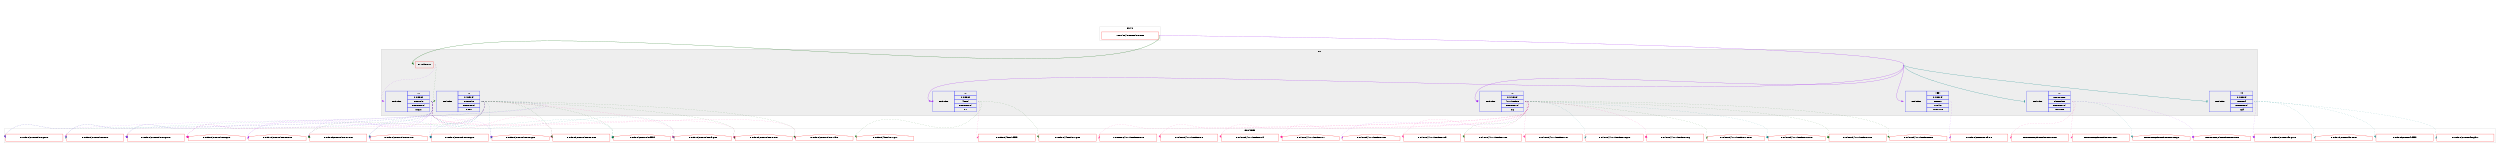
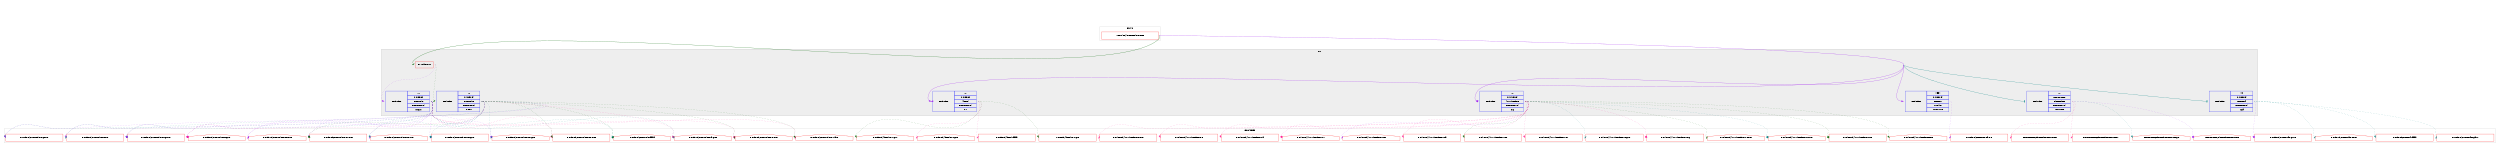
edge "net-misc/lksctp-tools-1.0.13" -> "any_of_group": arrowhead normal -> tee
node "sys-devel/libtool-2.4.6-r3": added
node "sys-devel/libtool-2.4.6-r5": label "sys-devel/libtool-2.4.6-r5" -> "sys-tools/libtool-2.4.6-r5"
node "sys-gettext/linux-headers-5.0-r1": label "sys-gettext/linux-headers-5.0-r1" -> "sys-kernel/linux-headers-5.0-r1"
node "app-portage/elt-patches-20170317": label "app-portage/elt-patches-20170317" -> "group-portage/elt-patches-20170317"
